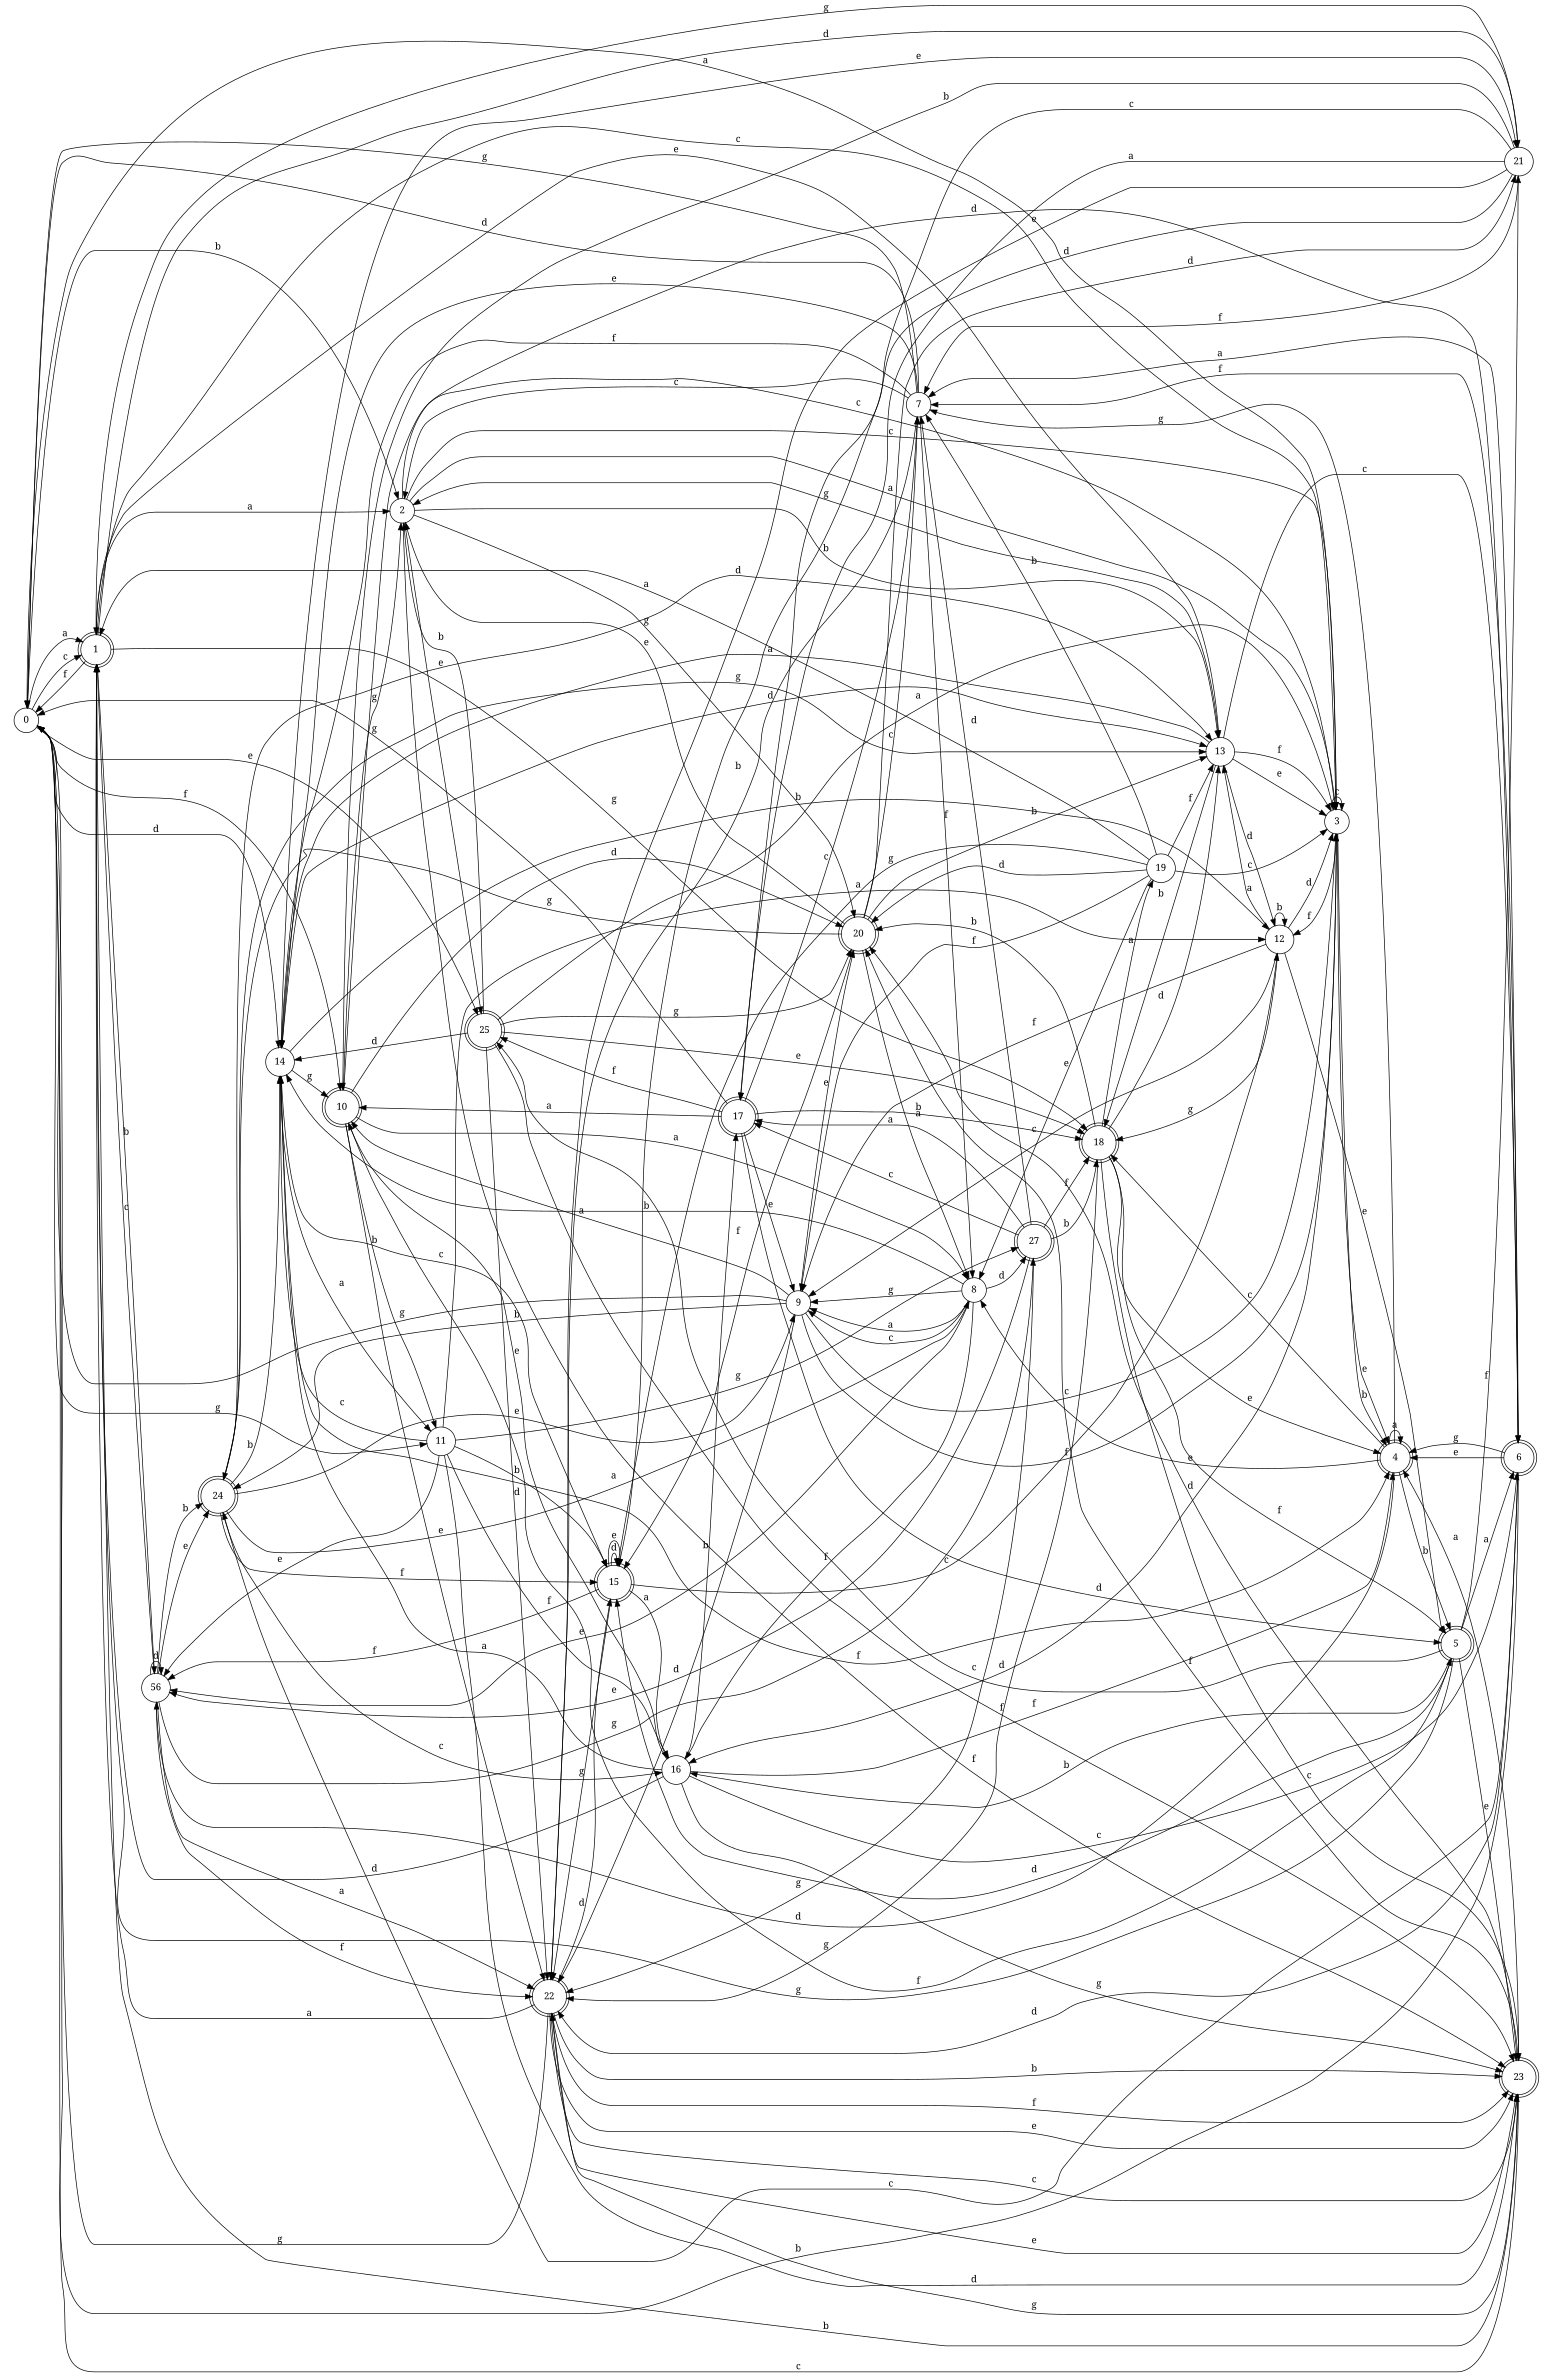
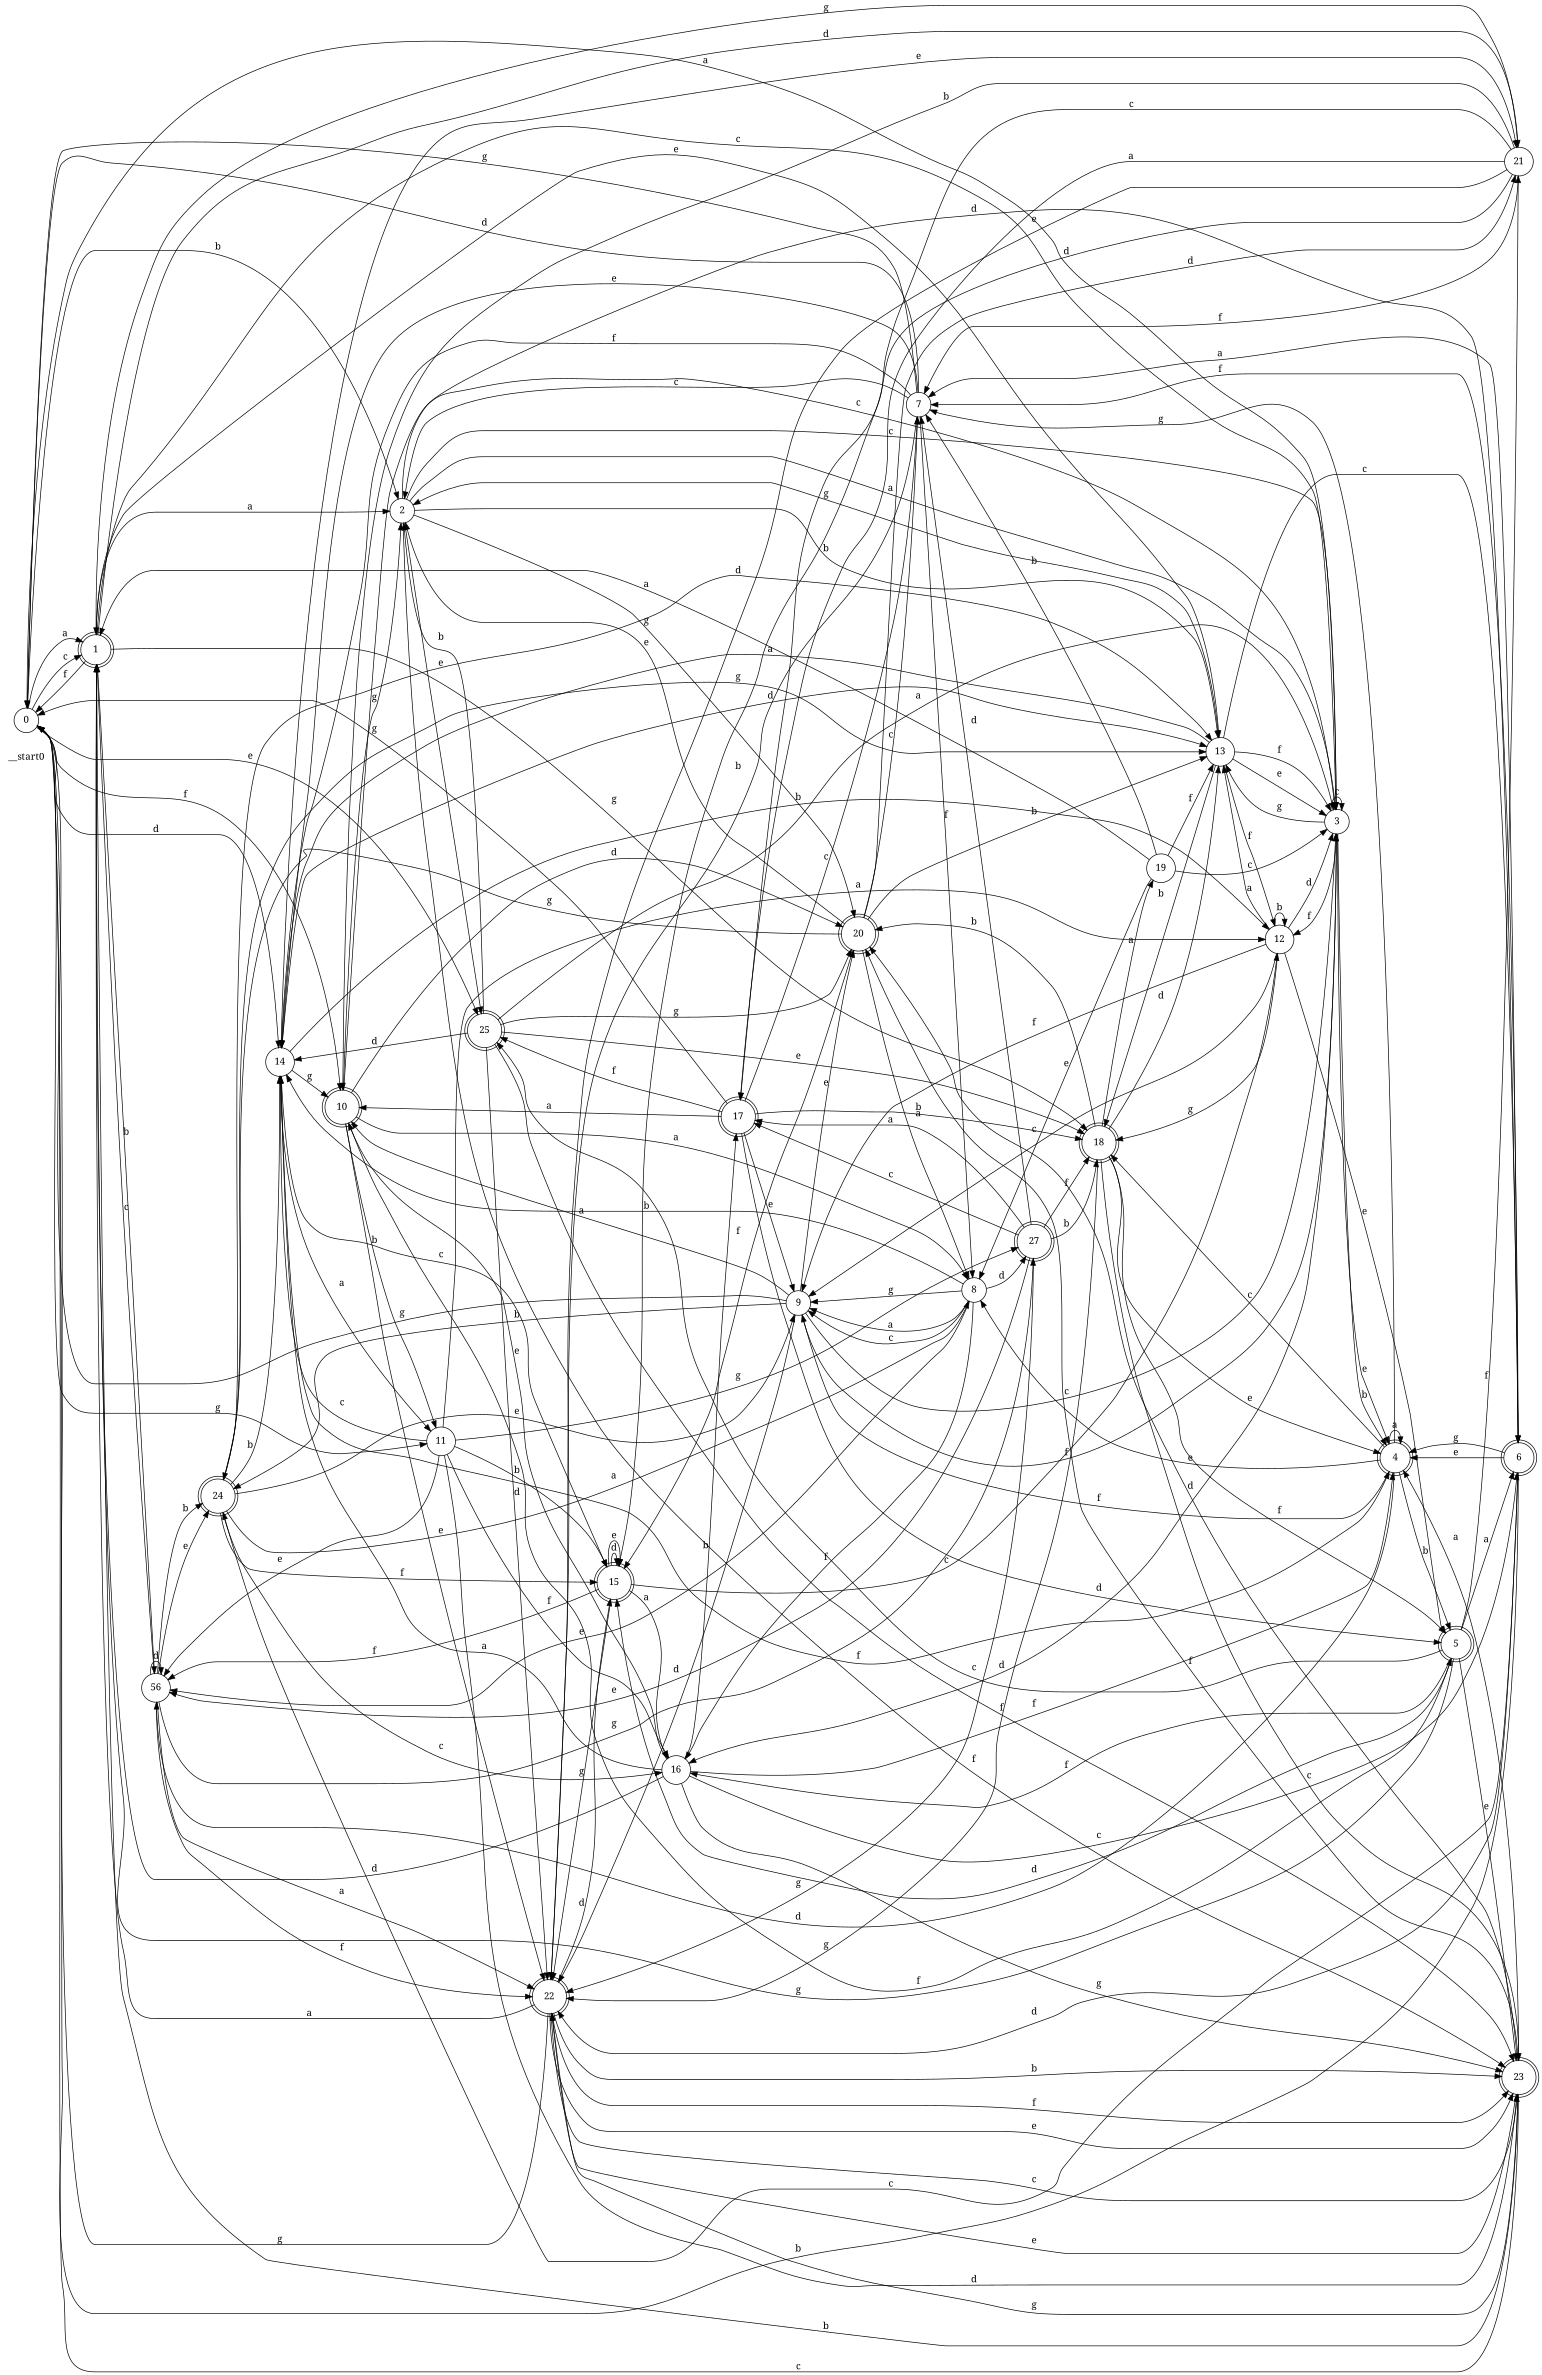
node "__start0": added
edge "3" -> "13": added, label "g"
edge "13" -> "12": label "d" -> "f"
edge "19" -> "20": removed, label "d"
edge "19" -> "9": now "4" -> "9"
edge "19" -> "15": removed, label "g"
edge "5" -> "16": label "b" -> "f"
